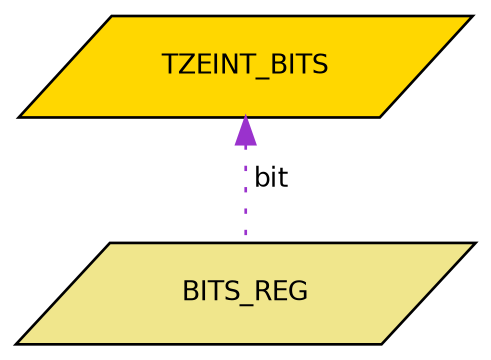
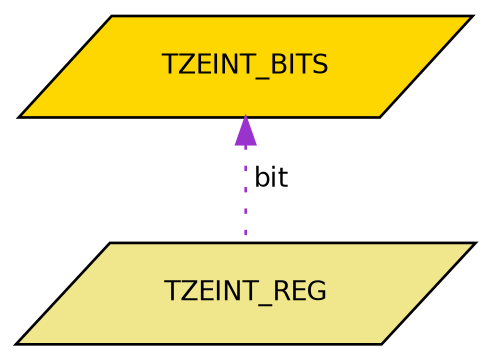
node "BITS_REG": label "BITS_REG" -> "TZEINT_REG"
